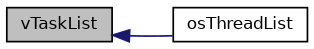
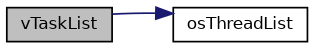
edge "osThreadList" -> "vTaskList": reversed
